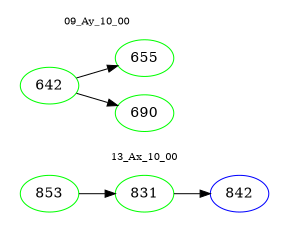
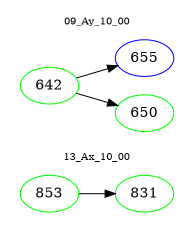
node "655": color green -> blue
node "690": label "690" -> "650"
node "842": removed
